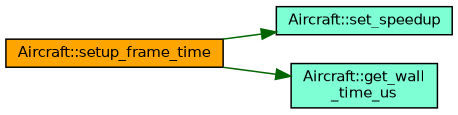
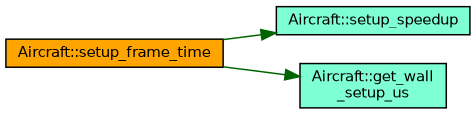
node "Aircraft::set_speedup": label "Aircraft::set_speedup" -> "Aircraft::setup_speedup"
node "Aircraft::get_wall _time_us": label "Aircraft::get_wall _time_us" -> "Aircraft::get_wall _setup_us"
